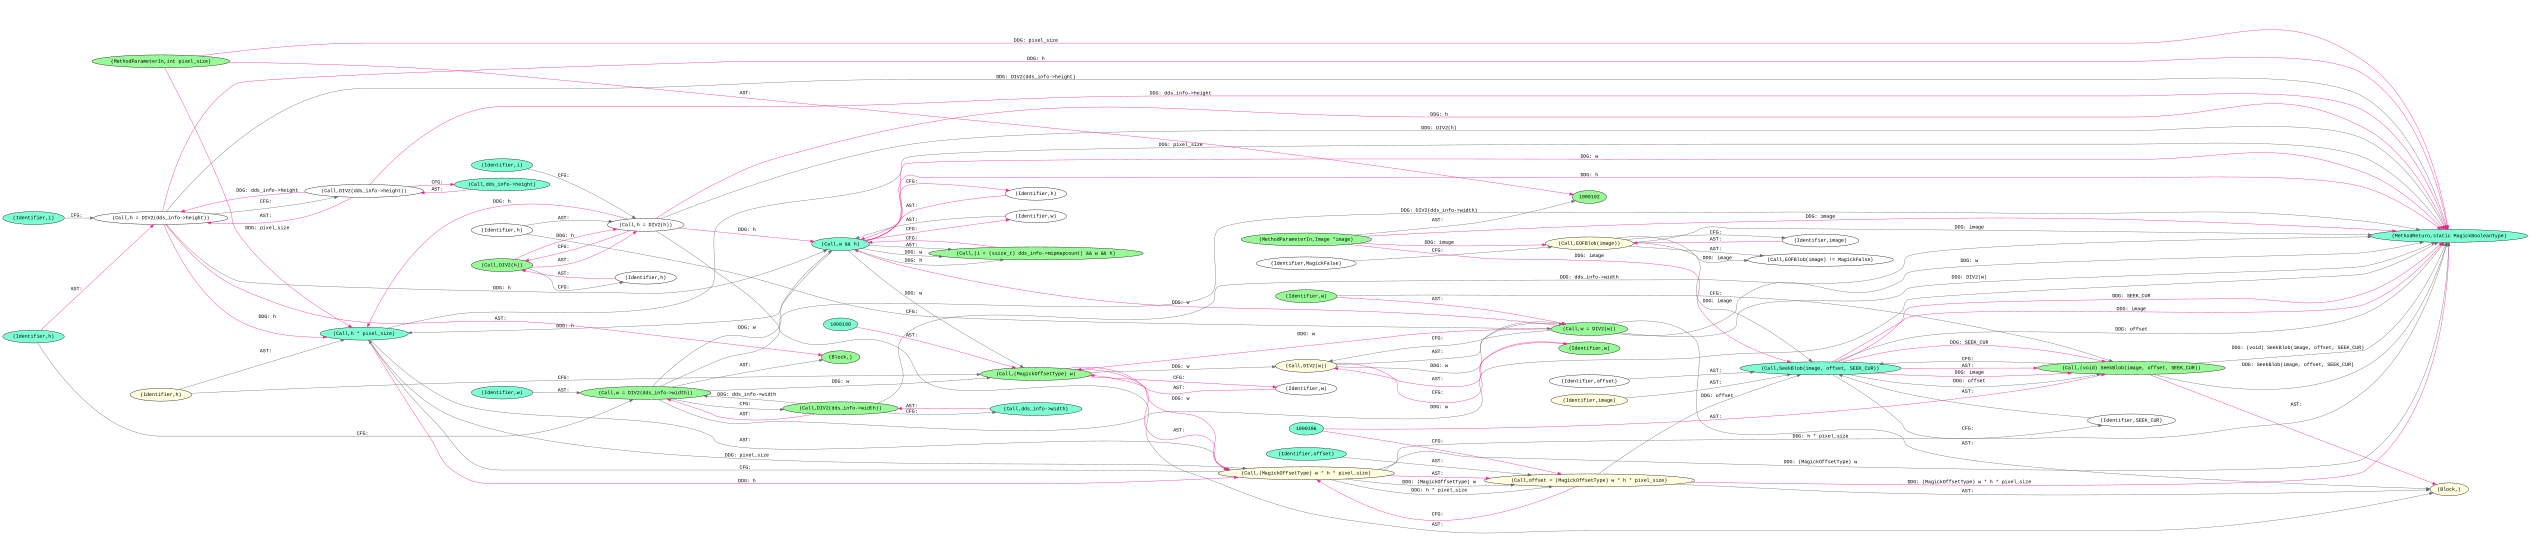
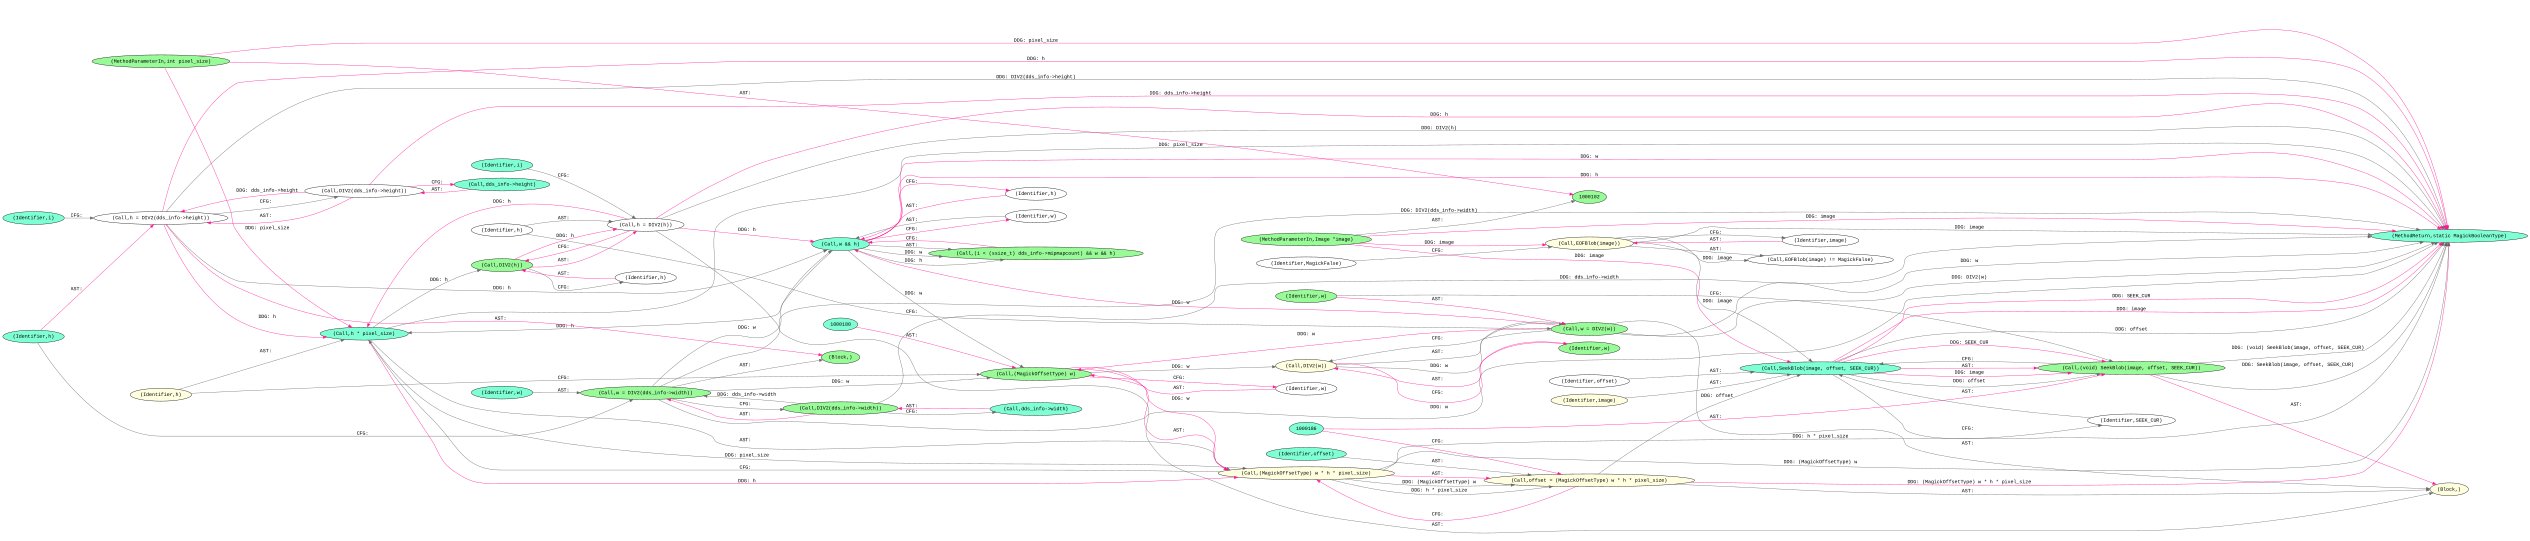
edge "(Call,h * pixel_size)" -> "(Call,DIV2(h))": added, label "DDG: h"
